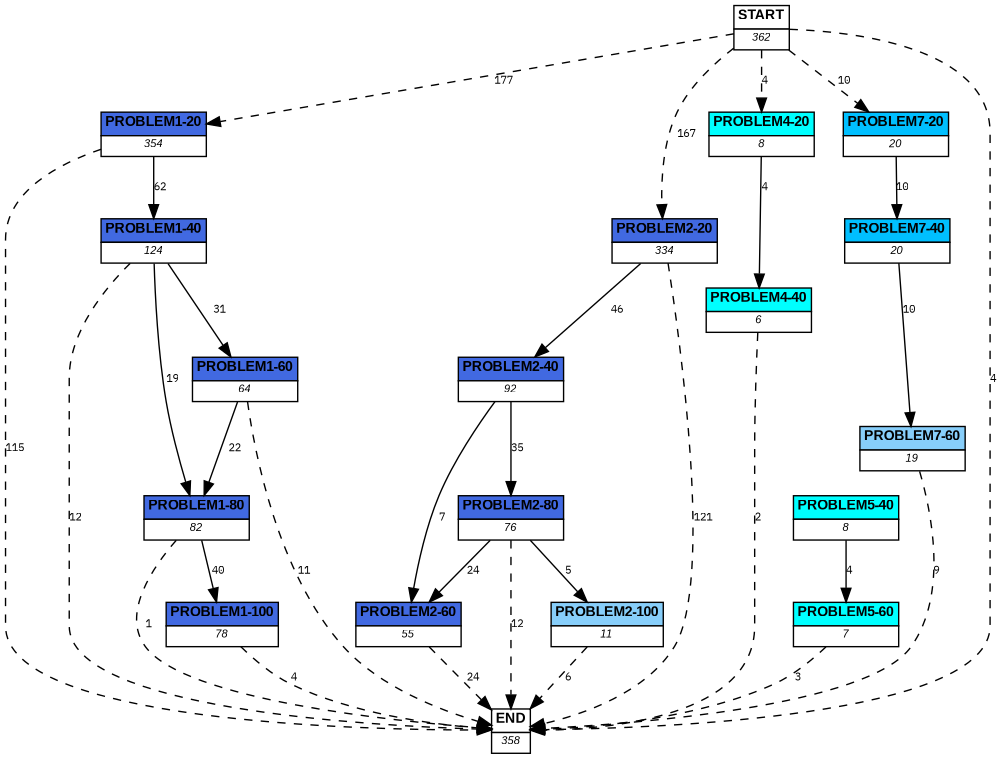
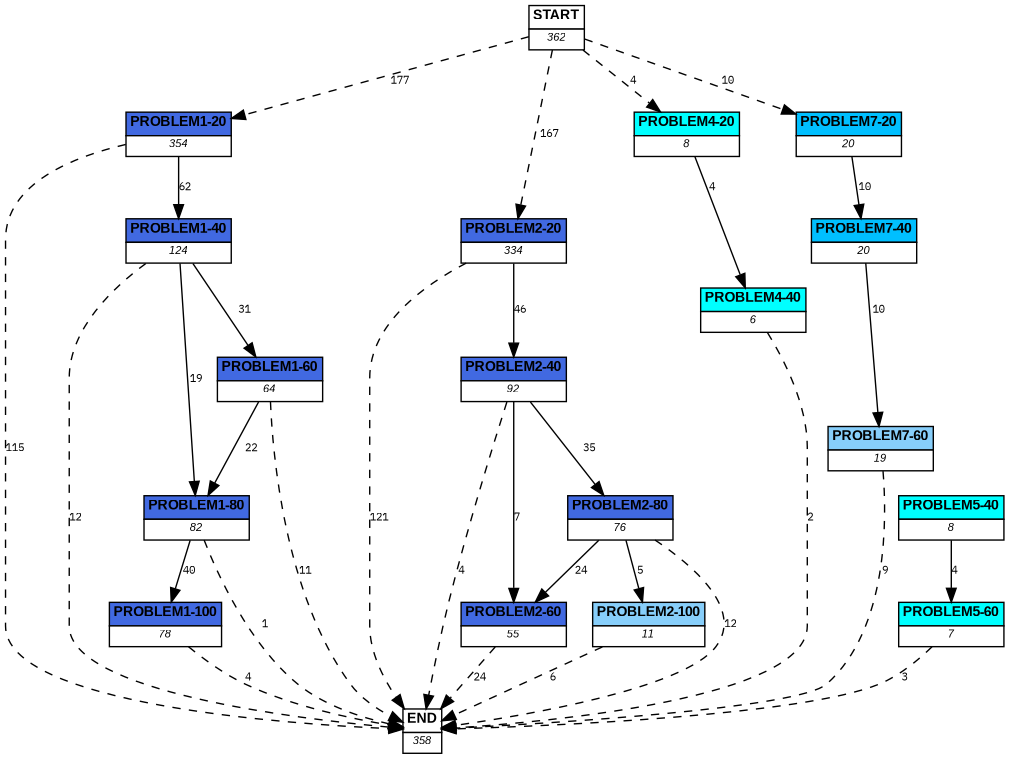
edge "START" -> "END": now "PROBLEM2-40" -> "END"
